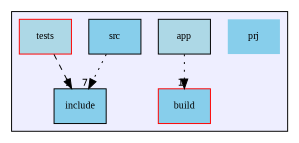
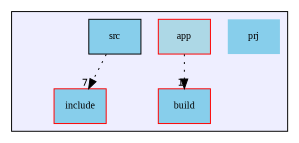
node "tests": removed
node "app": color black -> red
node "include": color black -> red
